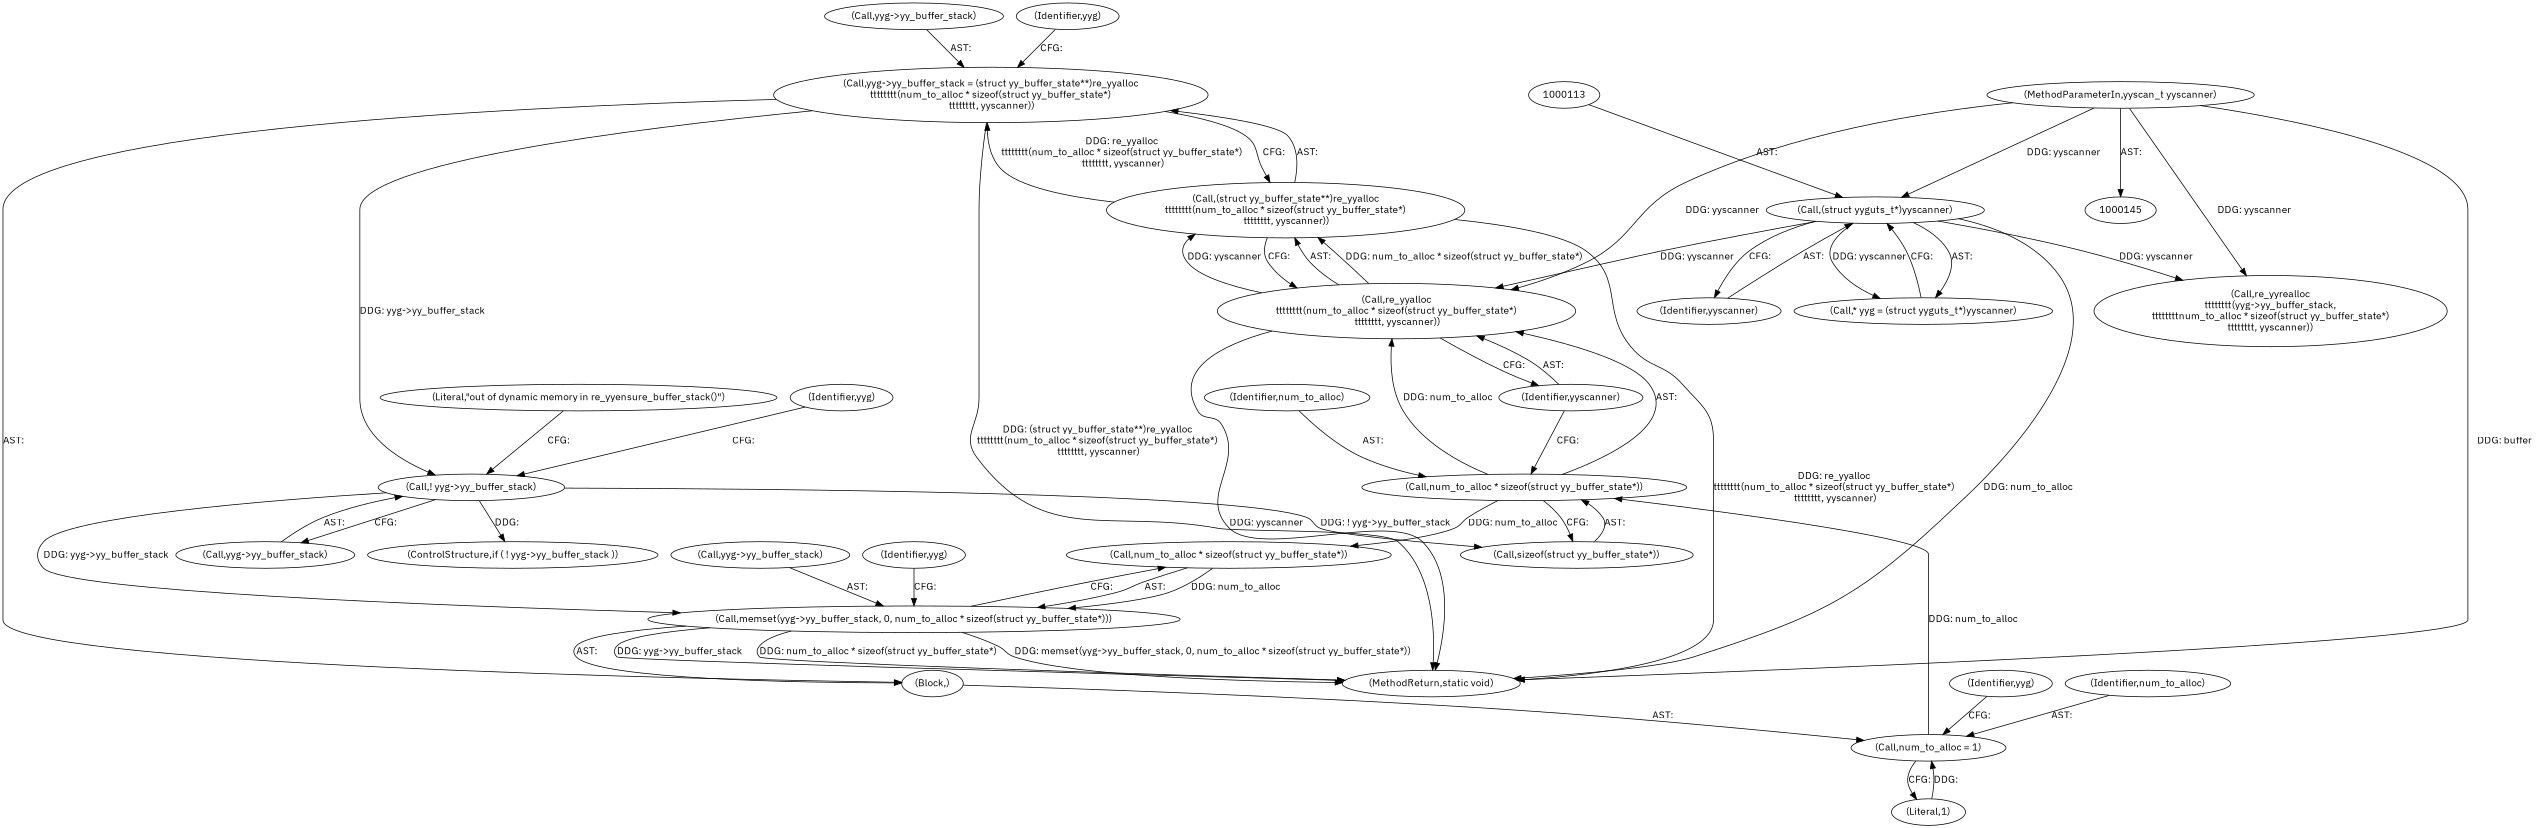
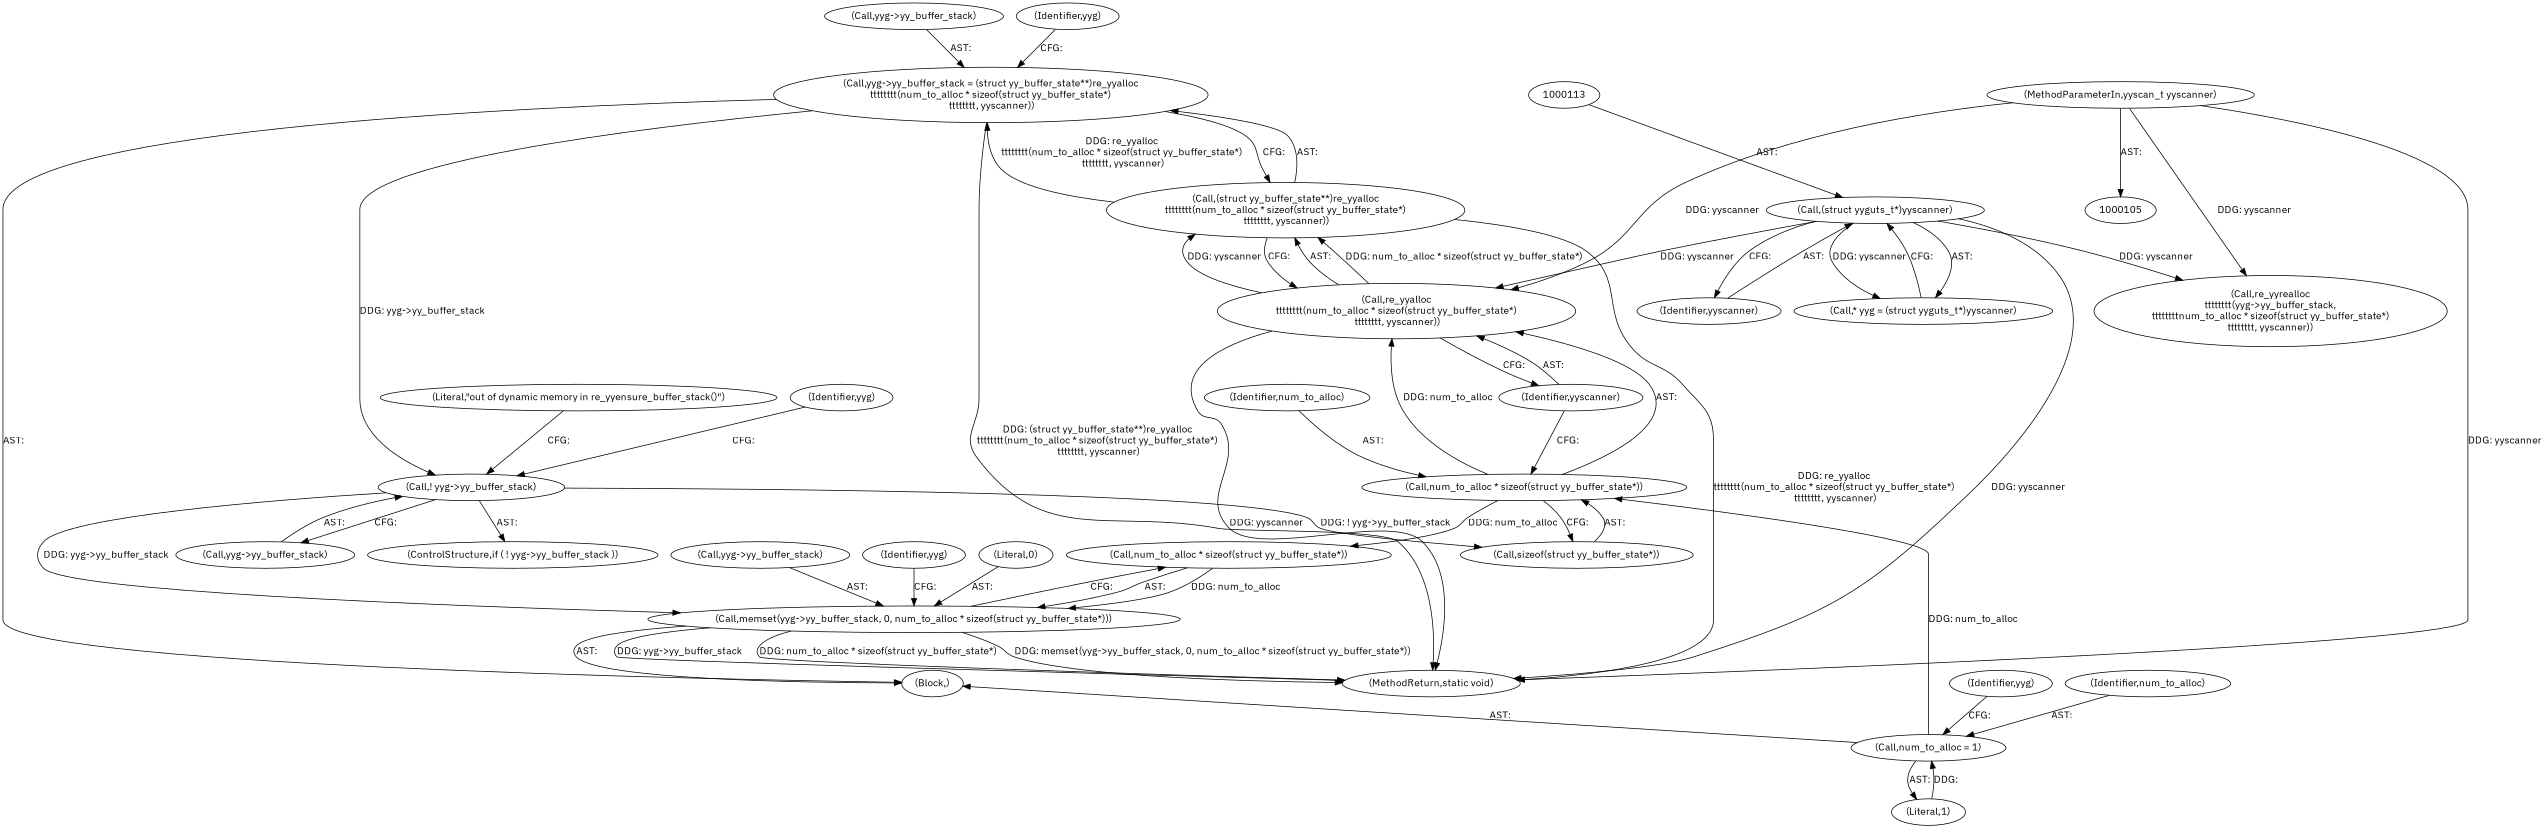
edge "(MethodParameterIn,yyscan_t yyscanner)" -> "(Call,(struct yyguts_t*)yyscanner)": removed, label "DDG: yyscanner"
node "1000145": label "1000145" -> "1000105"
edge "(MethodParameterIn,yyscan_t yyscanner)" -> "(MethodReturn,static void)": label "DDG: buffer" -> "DDG: yyscanner"
edge "(Call,(struct yyguts_t*)yyscanner)" -> "(MethodReturn,static void)": label "DDG: num_to_alloc" -> "DDG: yyscanner"
edge "(Call,! yyg->yy_buffer_stack)" -> "(ControlStructure,if ( ! yyg->yy_buffer_stack ))": label "DDG: " -> "AST: "
node "(Literal,0)": added
edge "(Block,)" -> "(Call,num_to_alloc = 1)": reversed
edge "(Call,num_to_alloc = 1)" -> "(Literal,1)": label "CFG: " -> "AST: "
